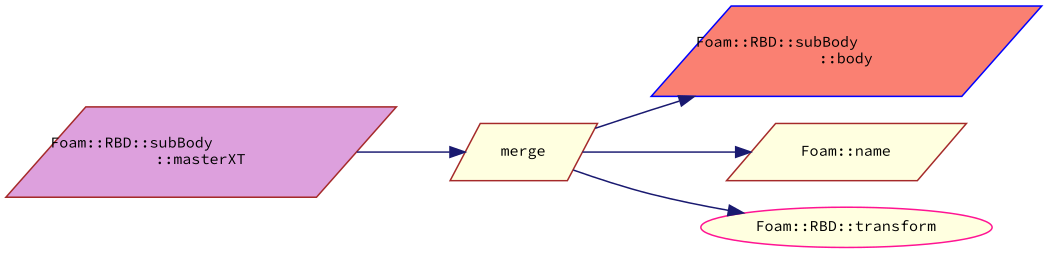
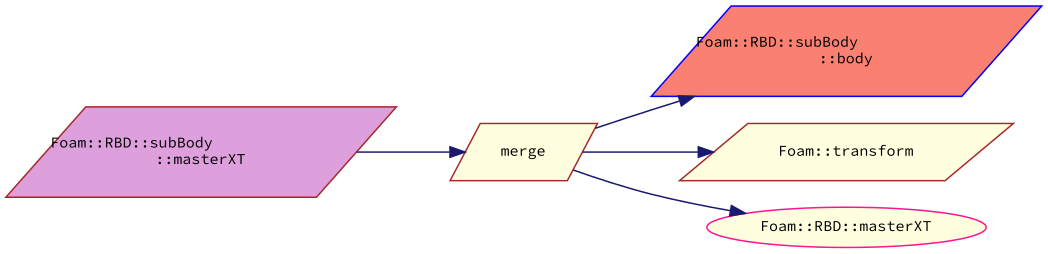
node "Foam::name": label "Foam::name" -> "Foam::transform"
node "Foam::RBD::transform": label "Foam::RBD::transform" -> "Foam::RBD::masterXT"
